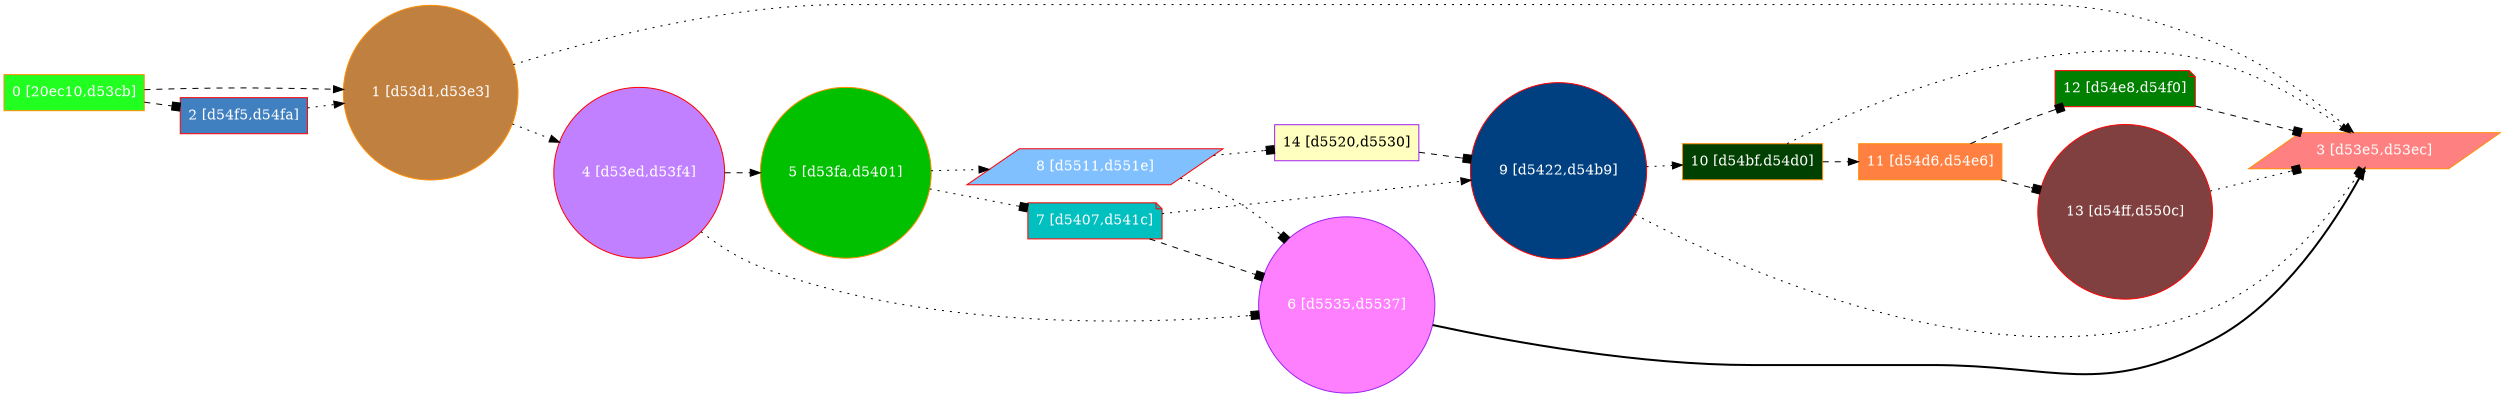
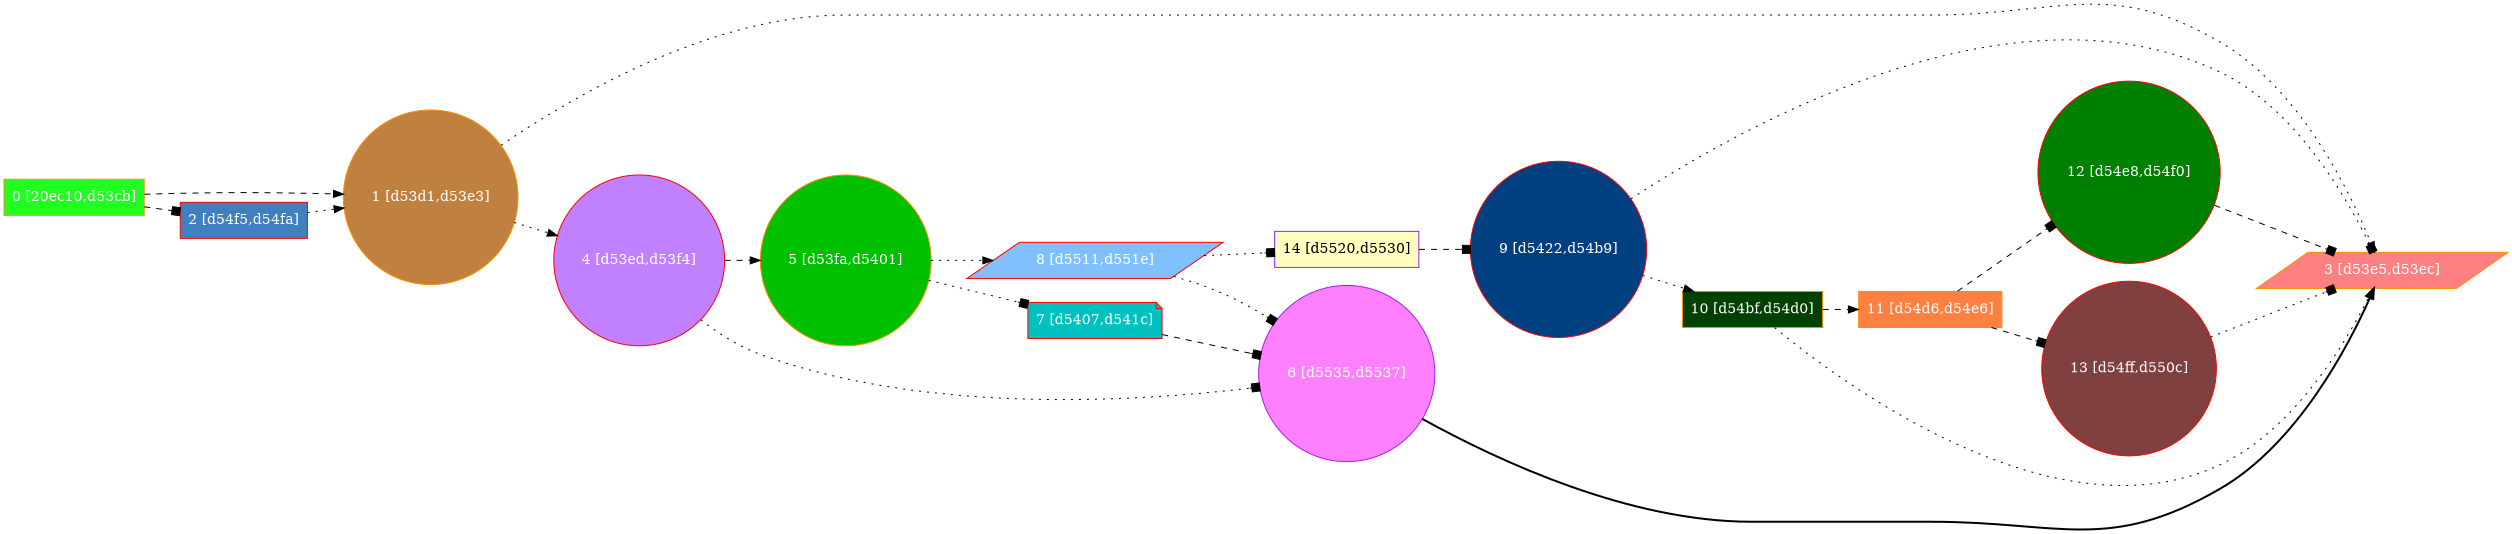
node "12 [d54e8,d54f0]": shape note -> circle
edge "7 [d5407,d541c]" -> "9 [d5422,d54b9]": removed
